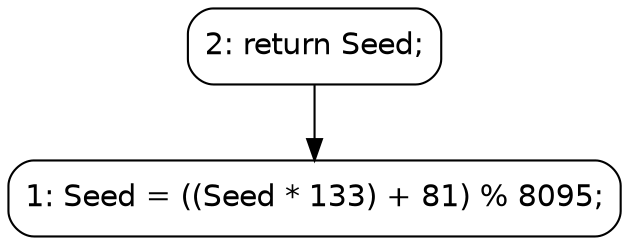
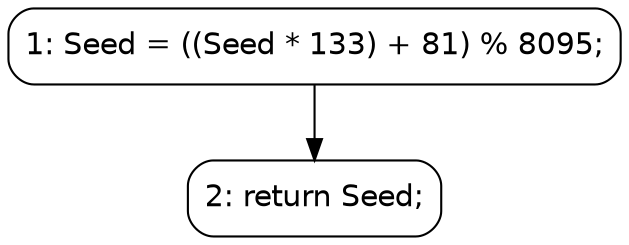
edge "2: return Seed;" -> "1: Seed = ((Seed * 133) + 81) % 8095;": reversed
